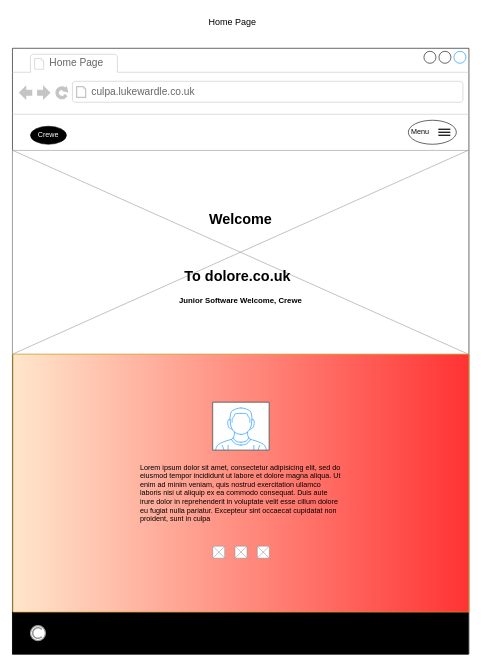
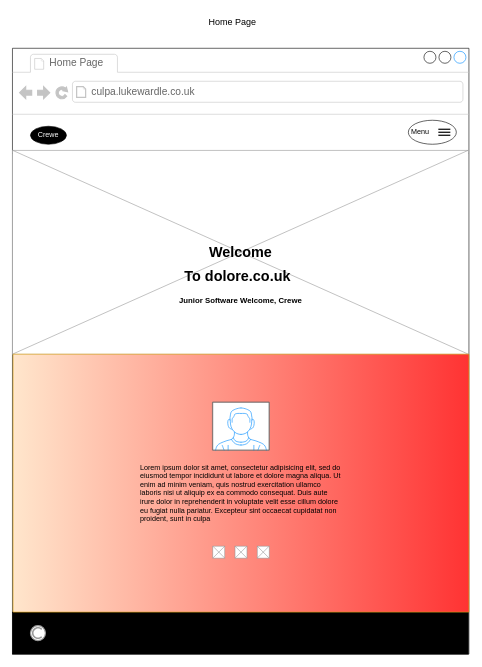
node "Welcome": moved (240, 219) -> (240, 252)
